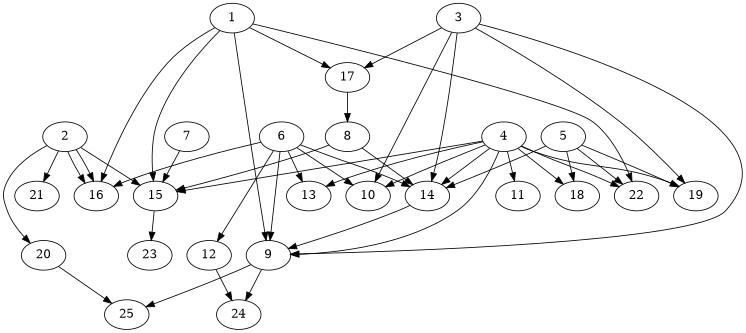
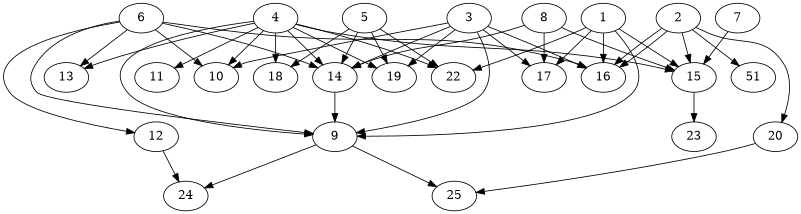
edge "3" -> "16": added
edge "17" -> "8": reversed
node "21": label "21" -> "51"
